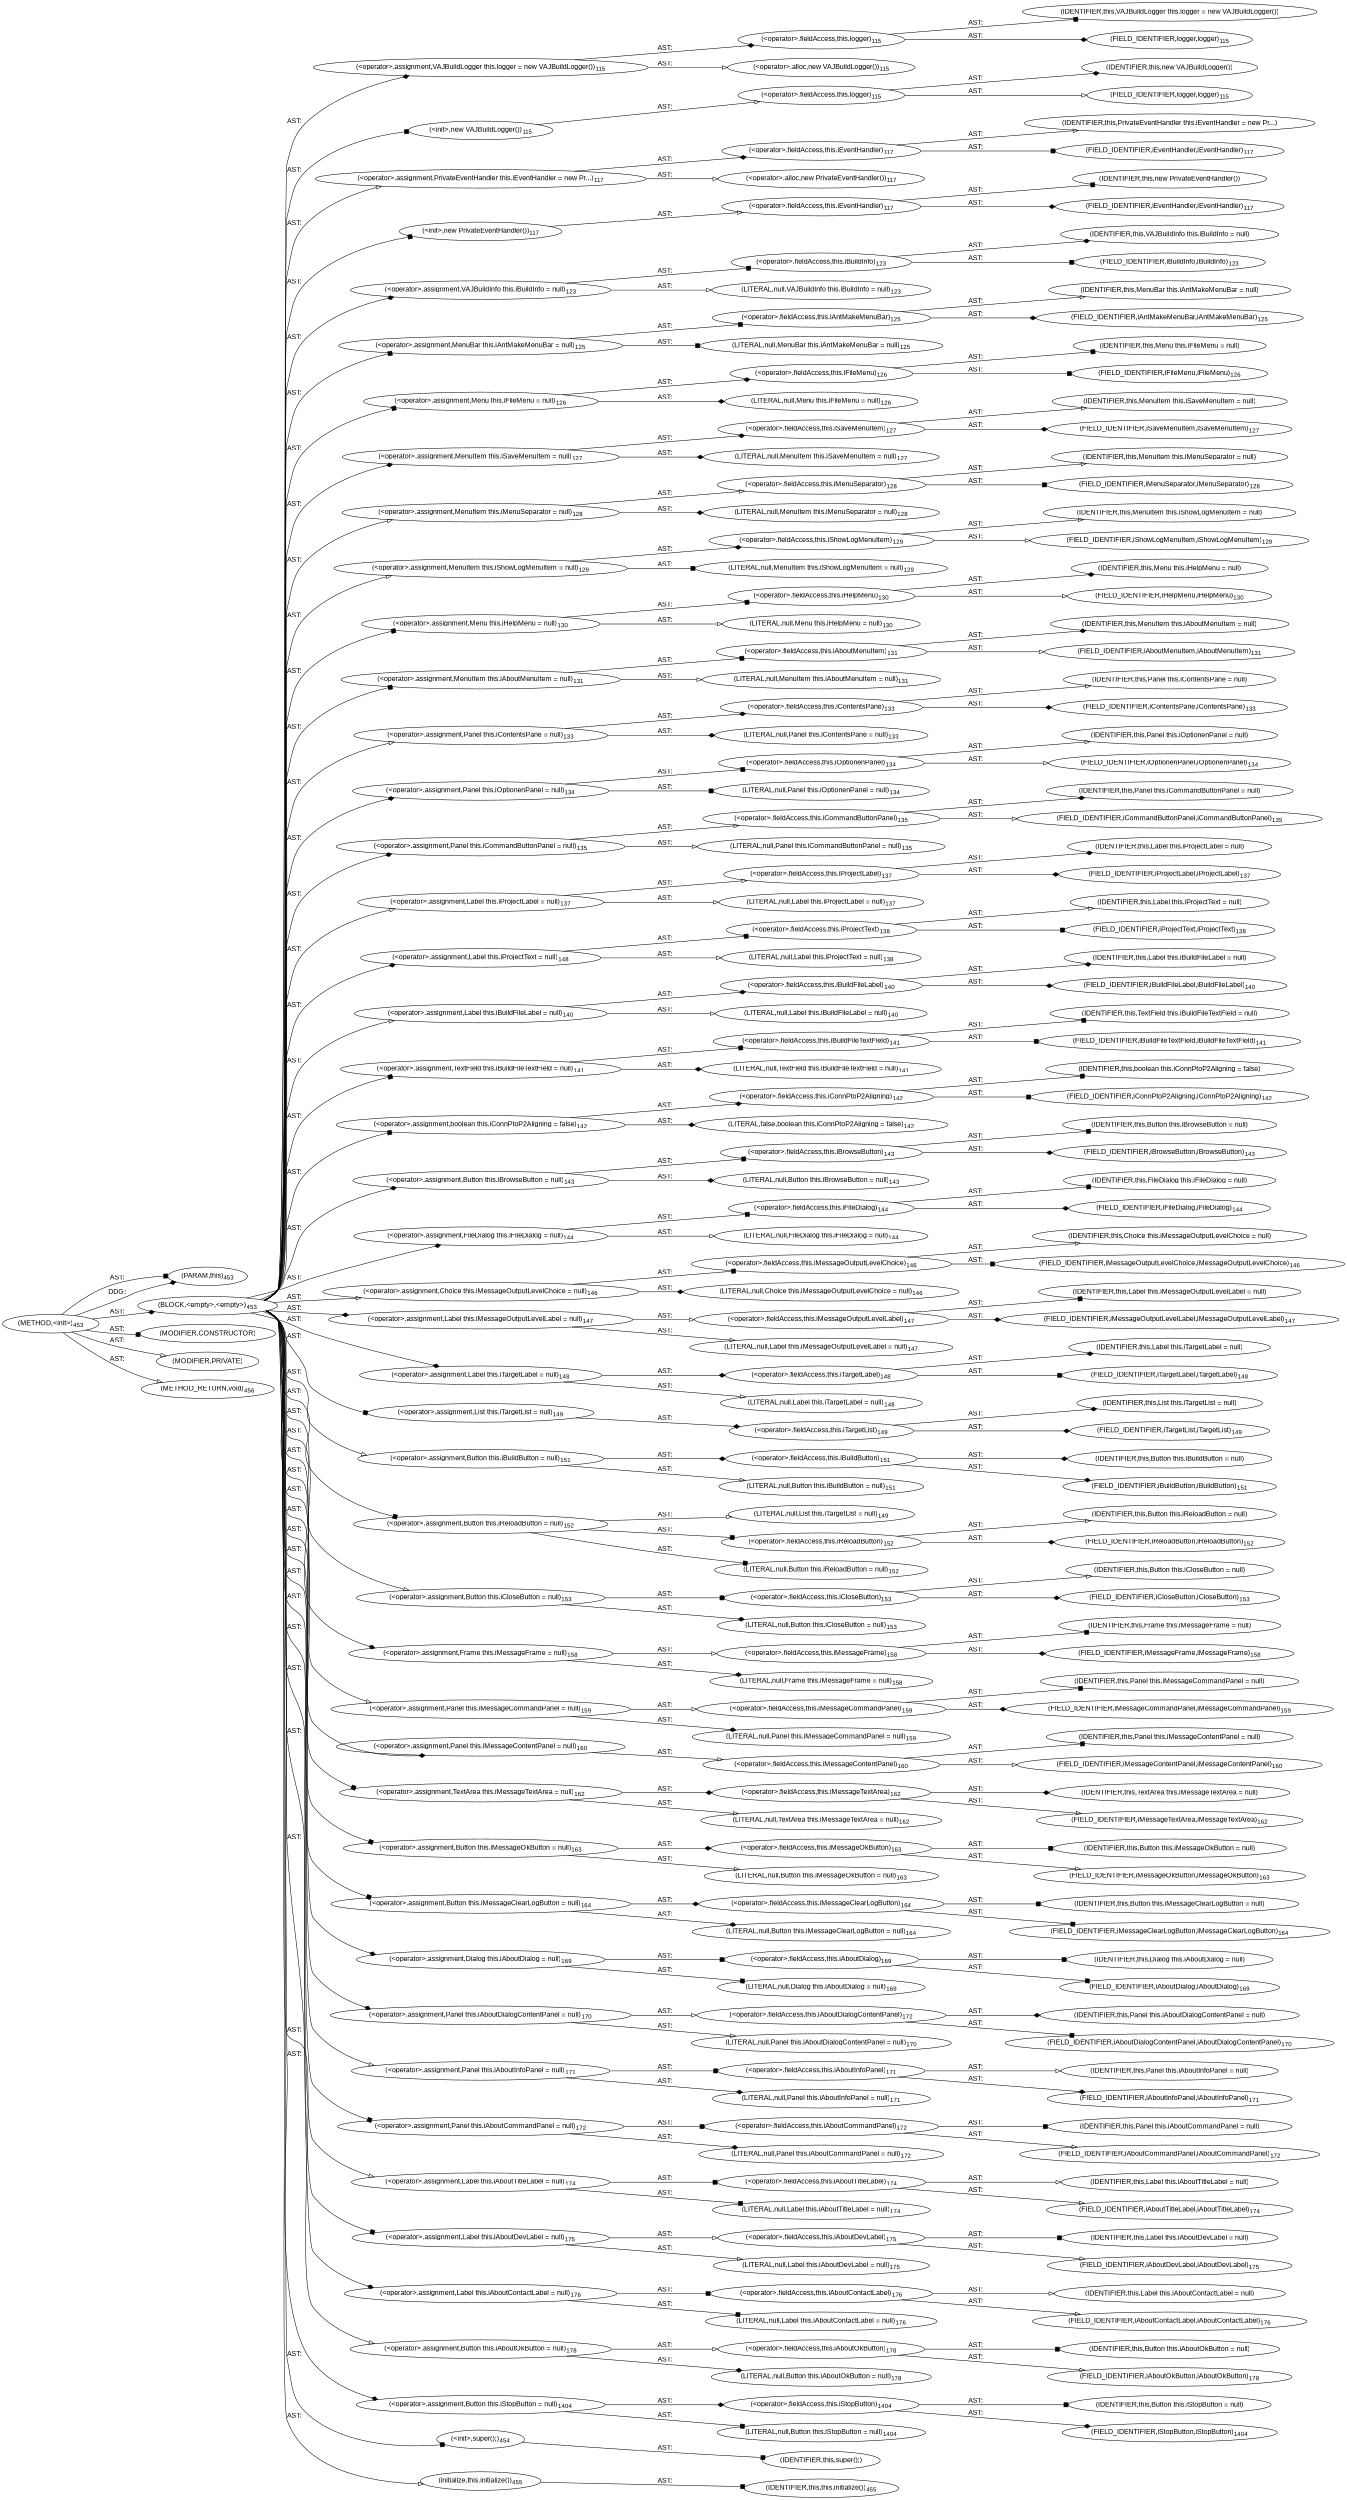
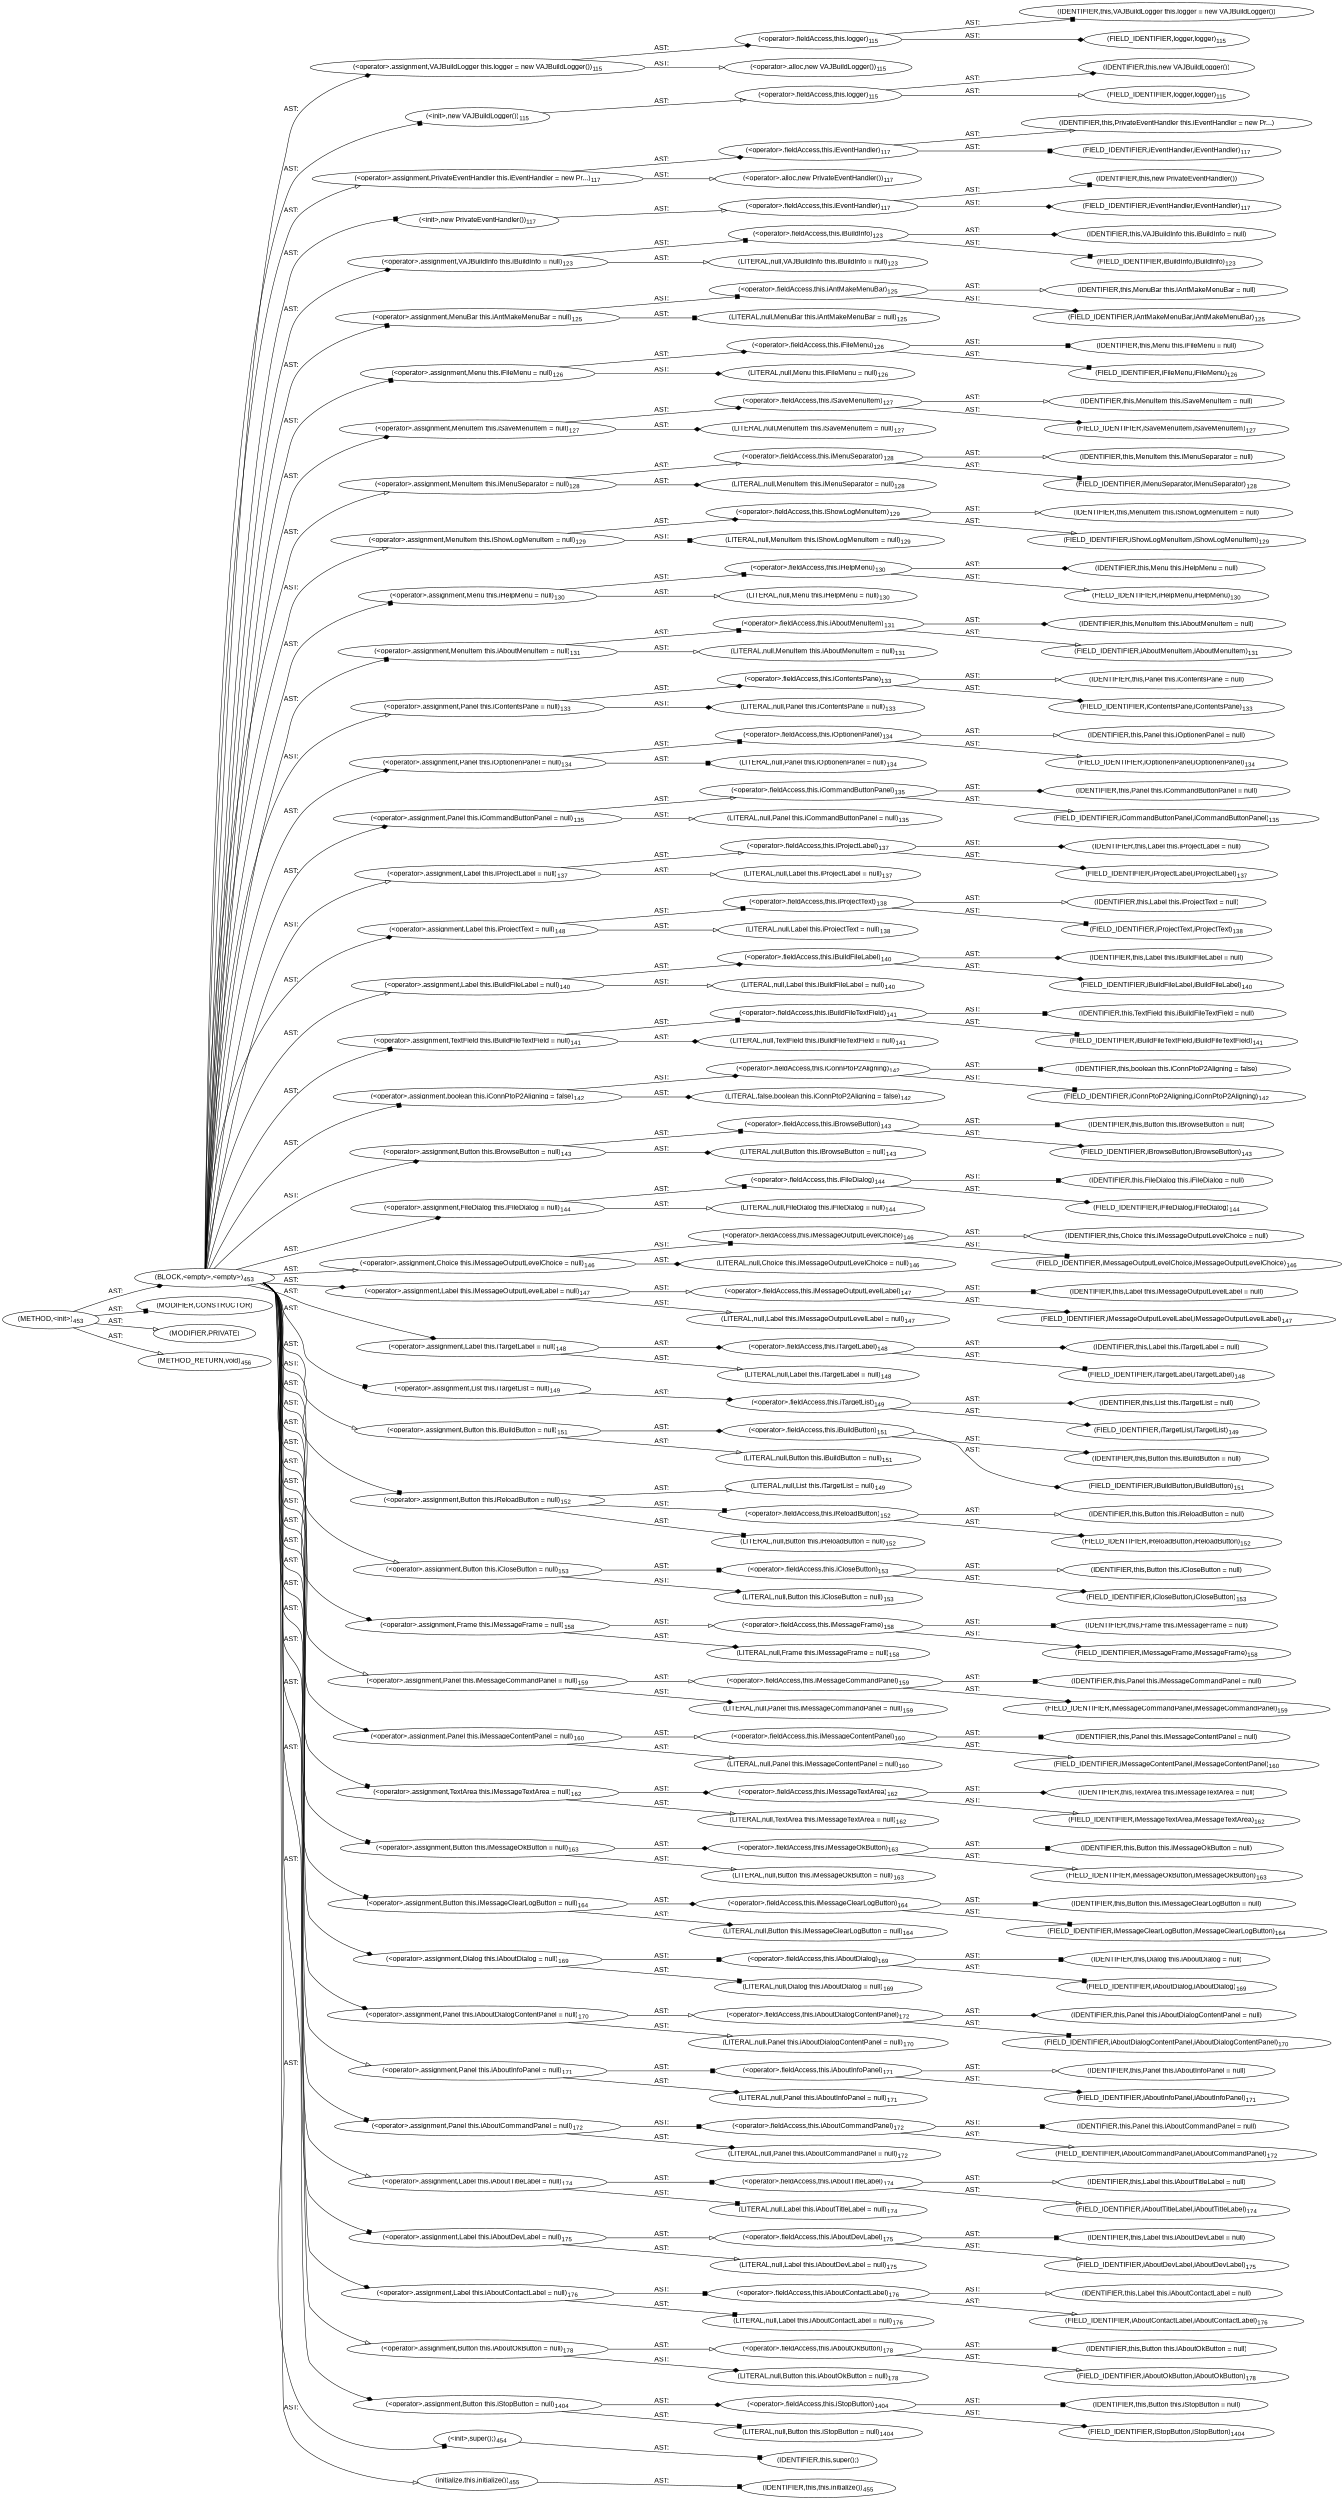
node "(PARAM,this)": removed
node "(LITERAL,null,Panel this.iMessageContentPanel = null)": added
